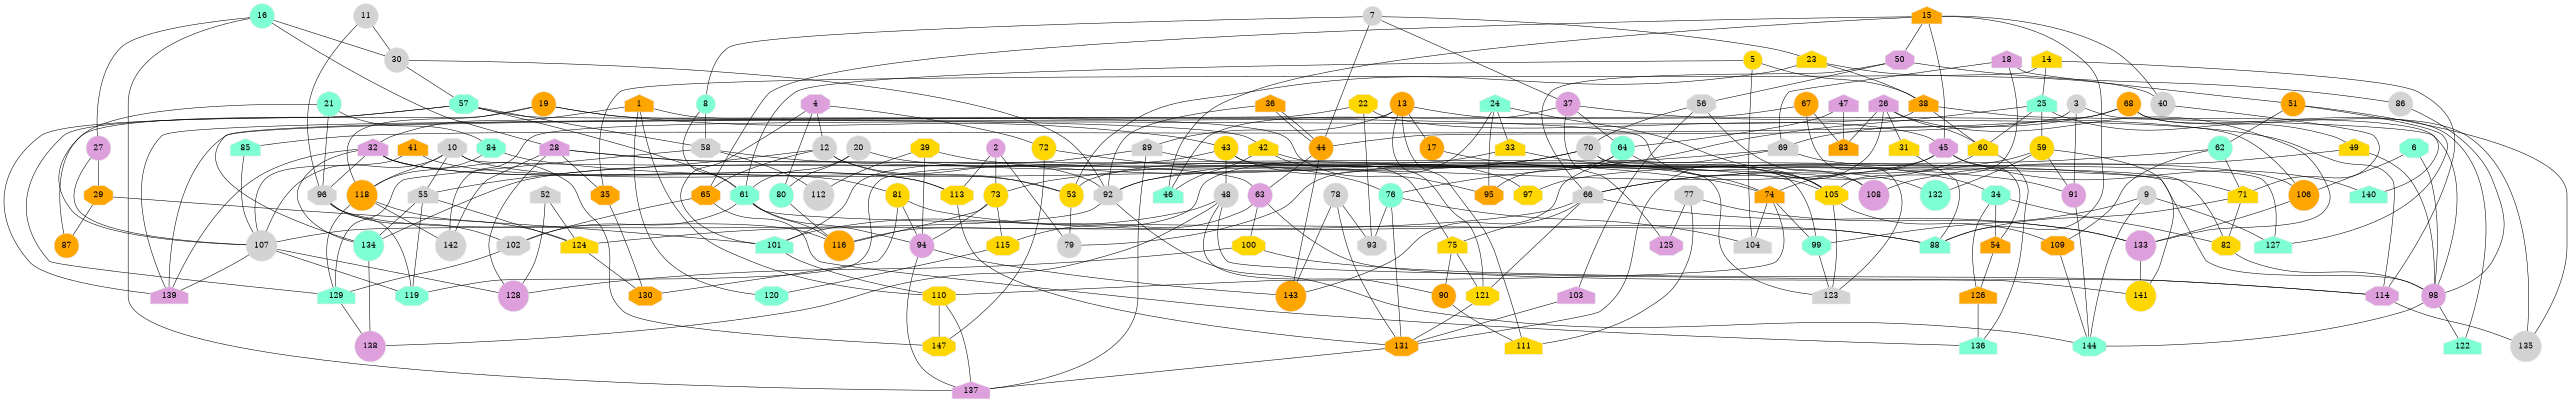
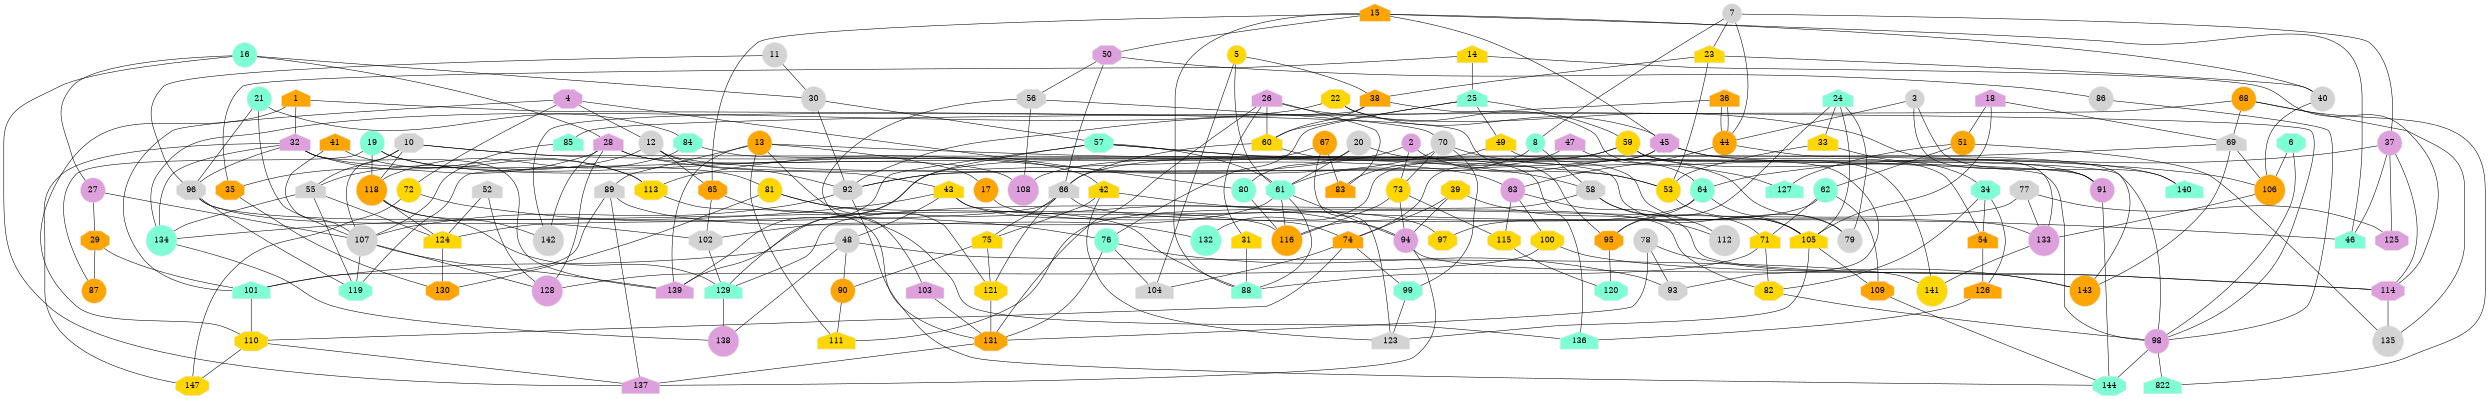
node "19": fillcolor orange -> aquamarine
edge "40" -- "71": now "40" -- "106"
node "43": shape circle -> house
node "105": shape octagon -> house
node "9": removed
edge "1" -- "120": now "95" -- "120"
node "122": label "122" -> "822"
